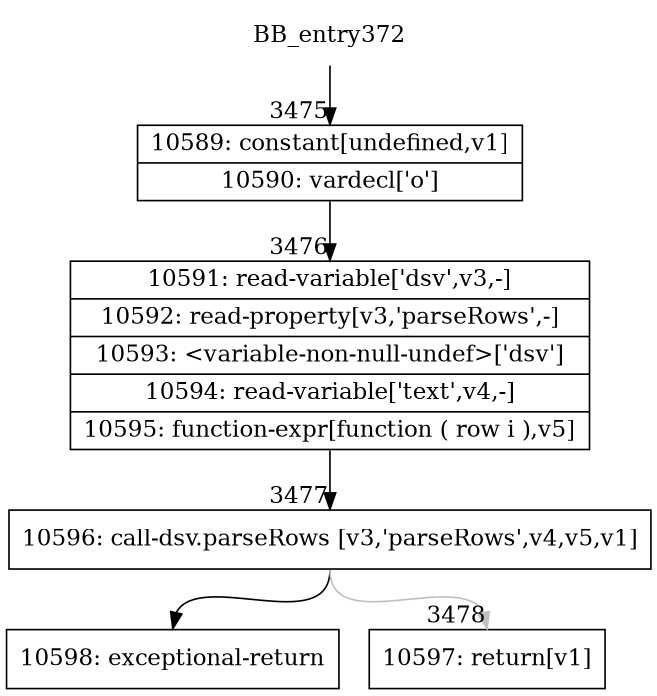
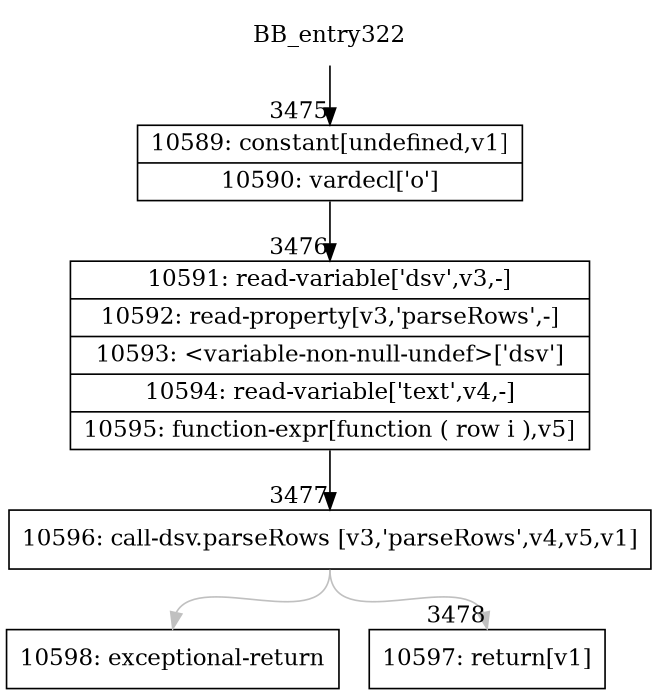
node "BB_entry372": label "BB_entry372" -> "BB_entry322"
edge "10596: call-dsv.parseRows [v3,'parseRows',v4,v5,v1]" -> "10598: exceptional-return": color black -> gray
